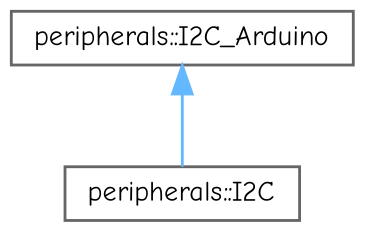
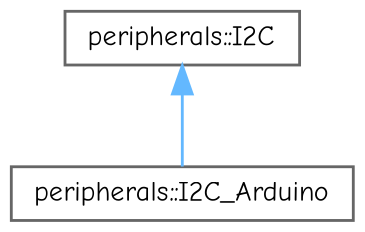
edge "peripherals::I2C" -> "peripherals::I2C_Arduino": reversed
